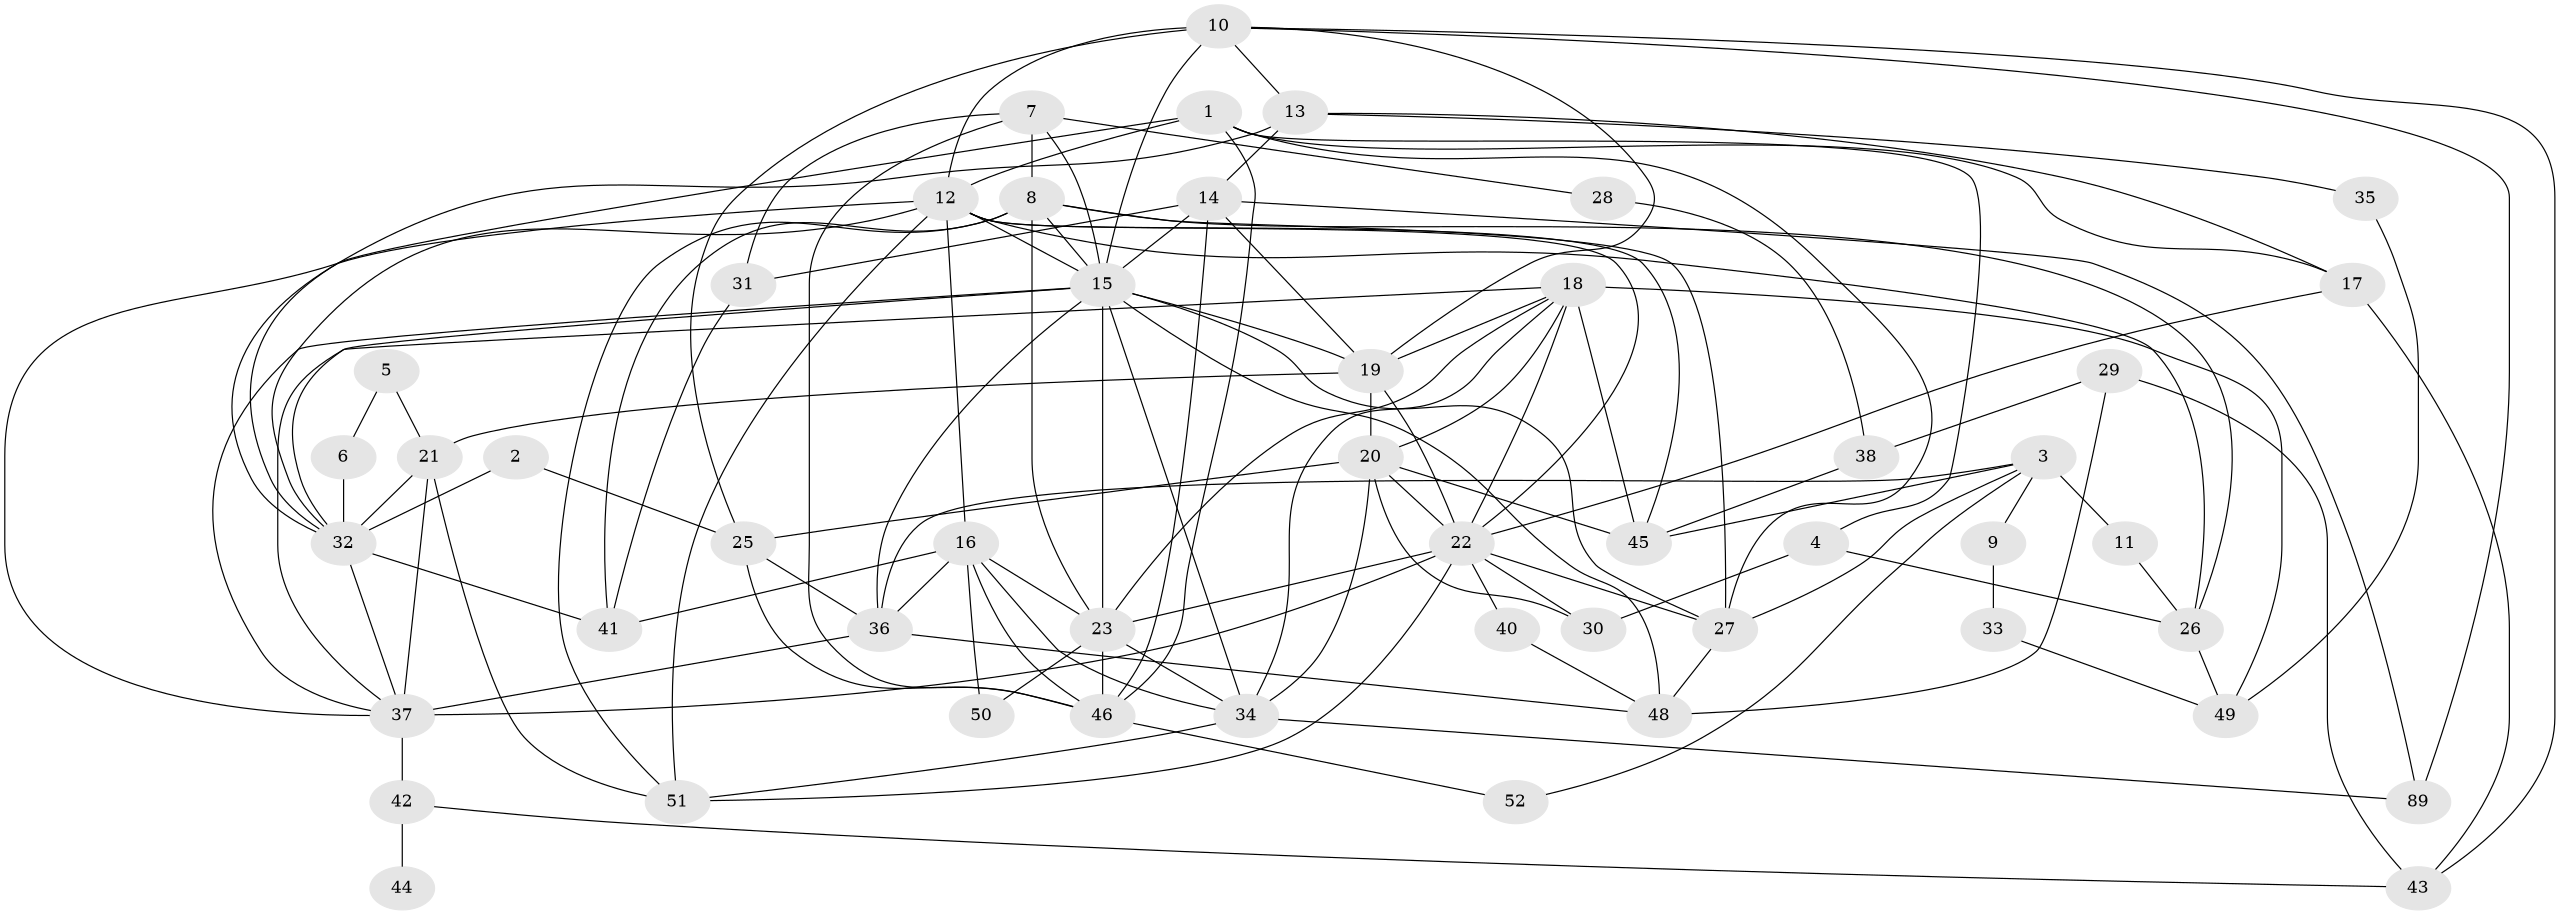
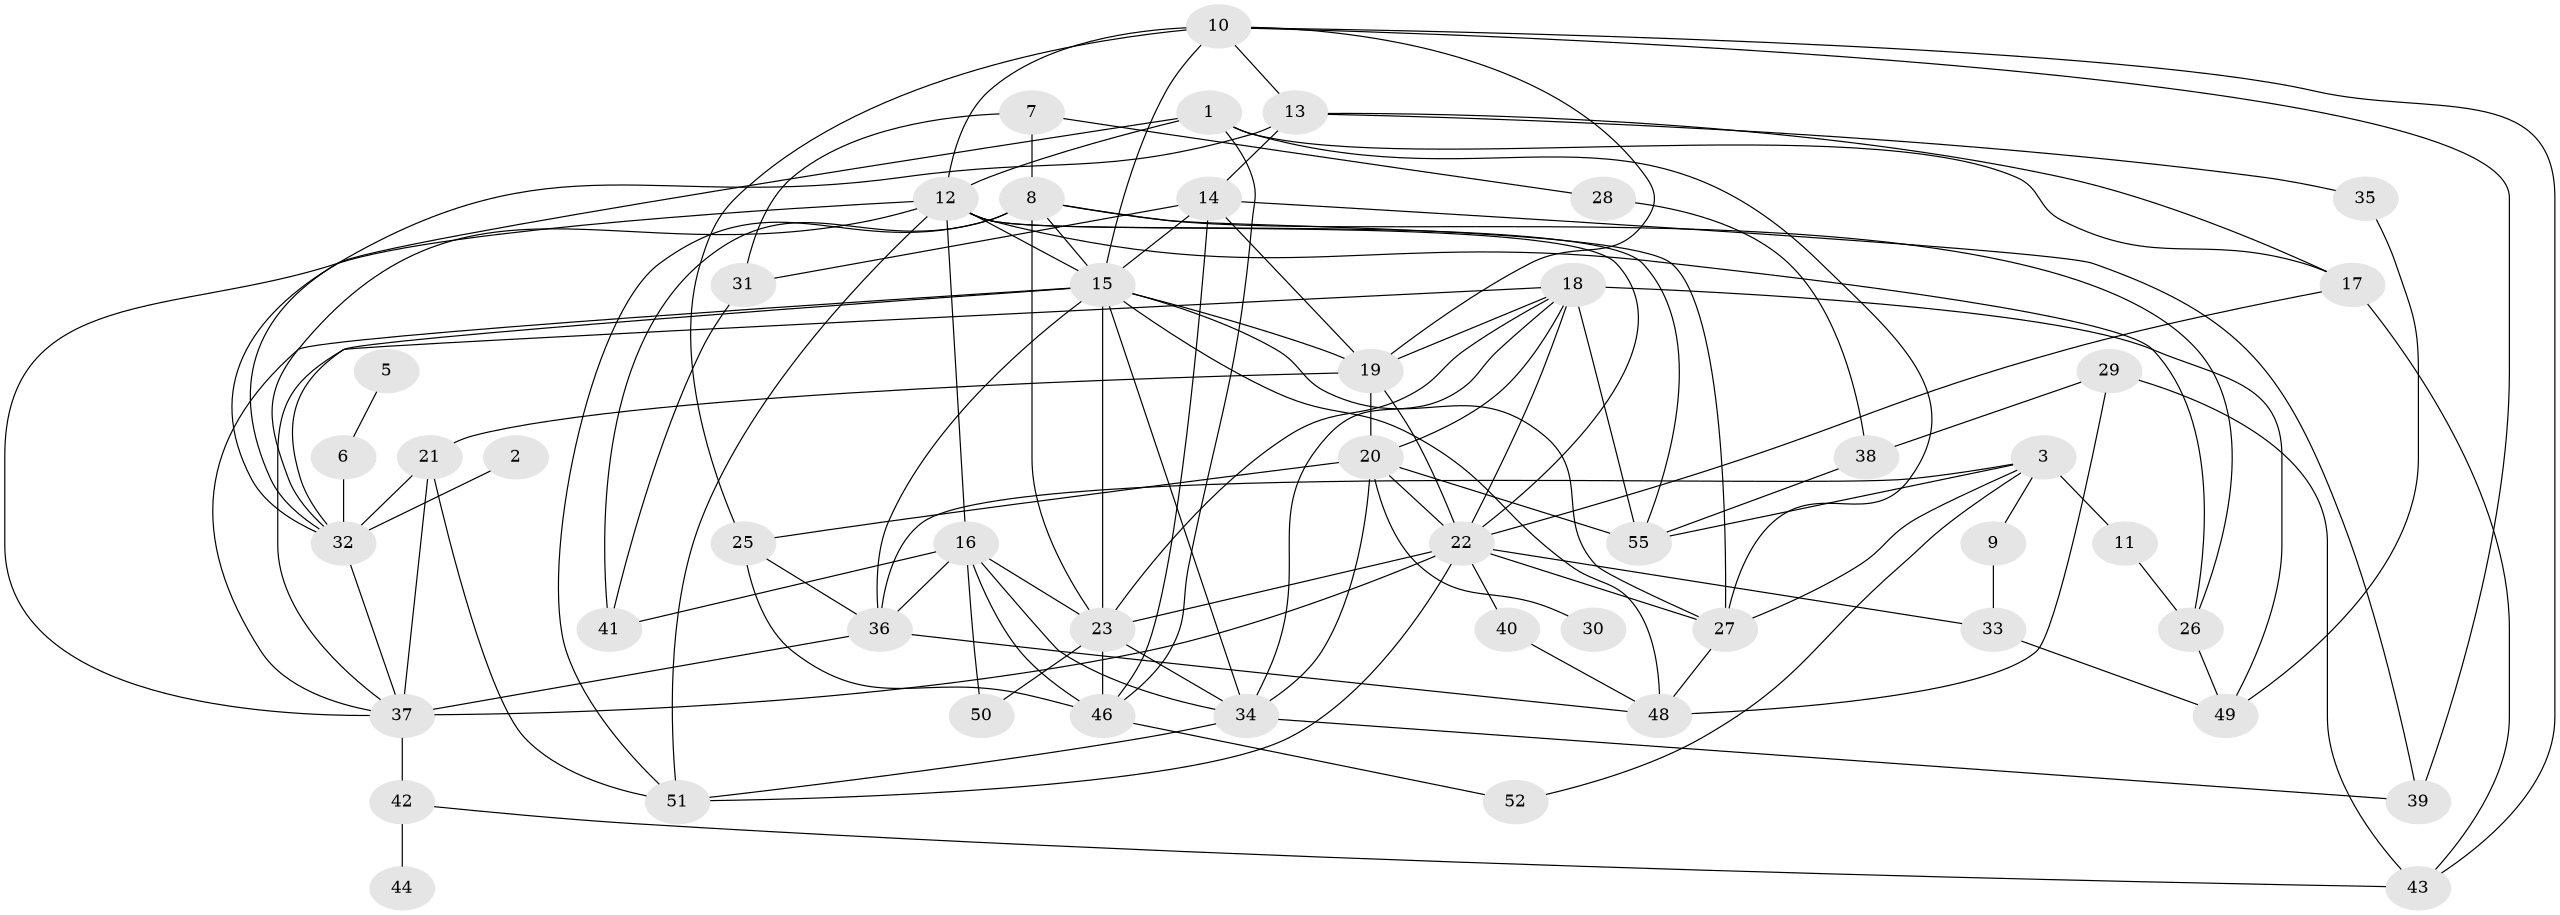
edge "7" -- "15": removed
edge "5" -- "21": removed
edge "7" -- "46": removed
edge "2" -- "25": removed
node "45": label "45" -> "55"
node "4": removed
edge "32" -- "41": removed
edge "22" -- "30": now "22" -- "33"
node "89": label "89" -> "39"
